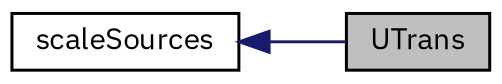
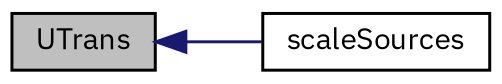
edge "UTrans" -> "scaleSources": reversed
